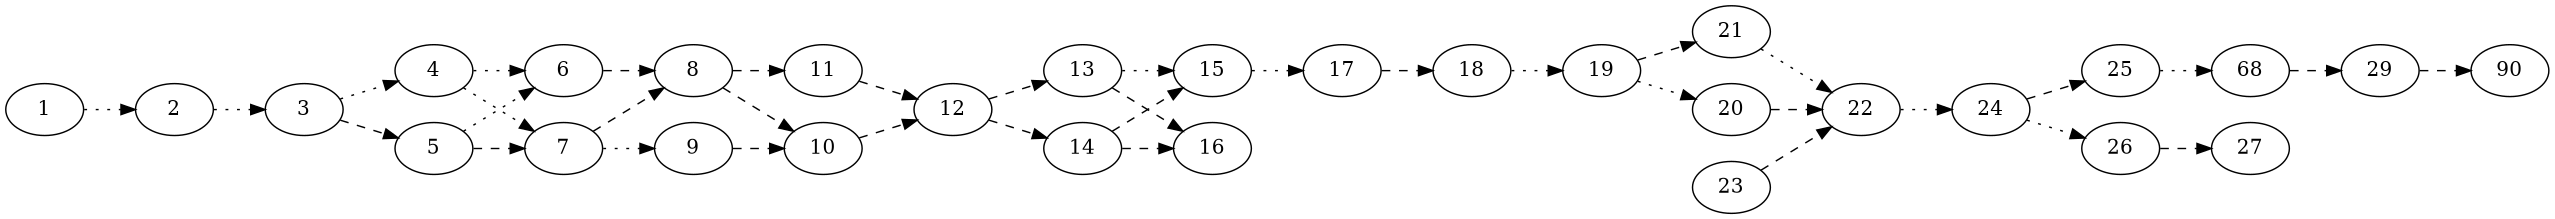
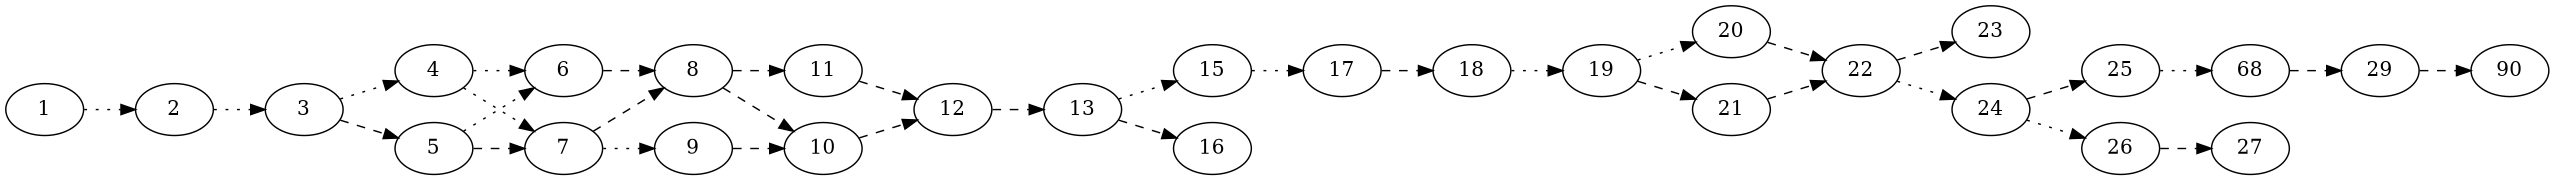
edge "21" -> "22": style dotted -> dashed
node "14": removed
edge "23" -> "22": reversed
